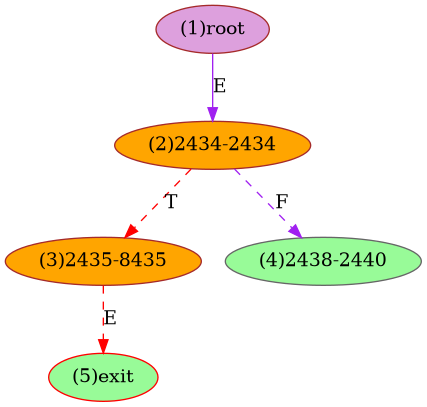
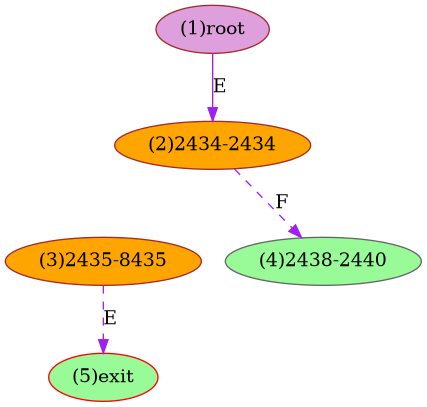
edge "(2)2434-2434" -> "(3)2435-8435": removed, label "T"
edge "(3)2435-8435" -> "(5)exit": color red -> purple
